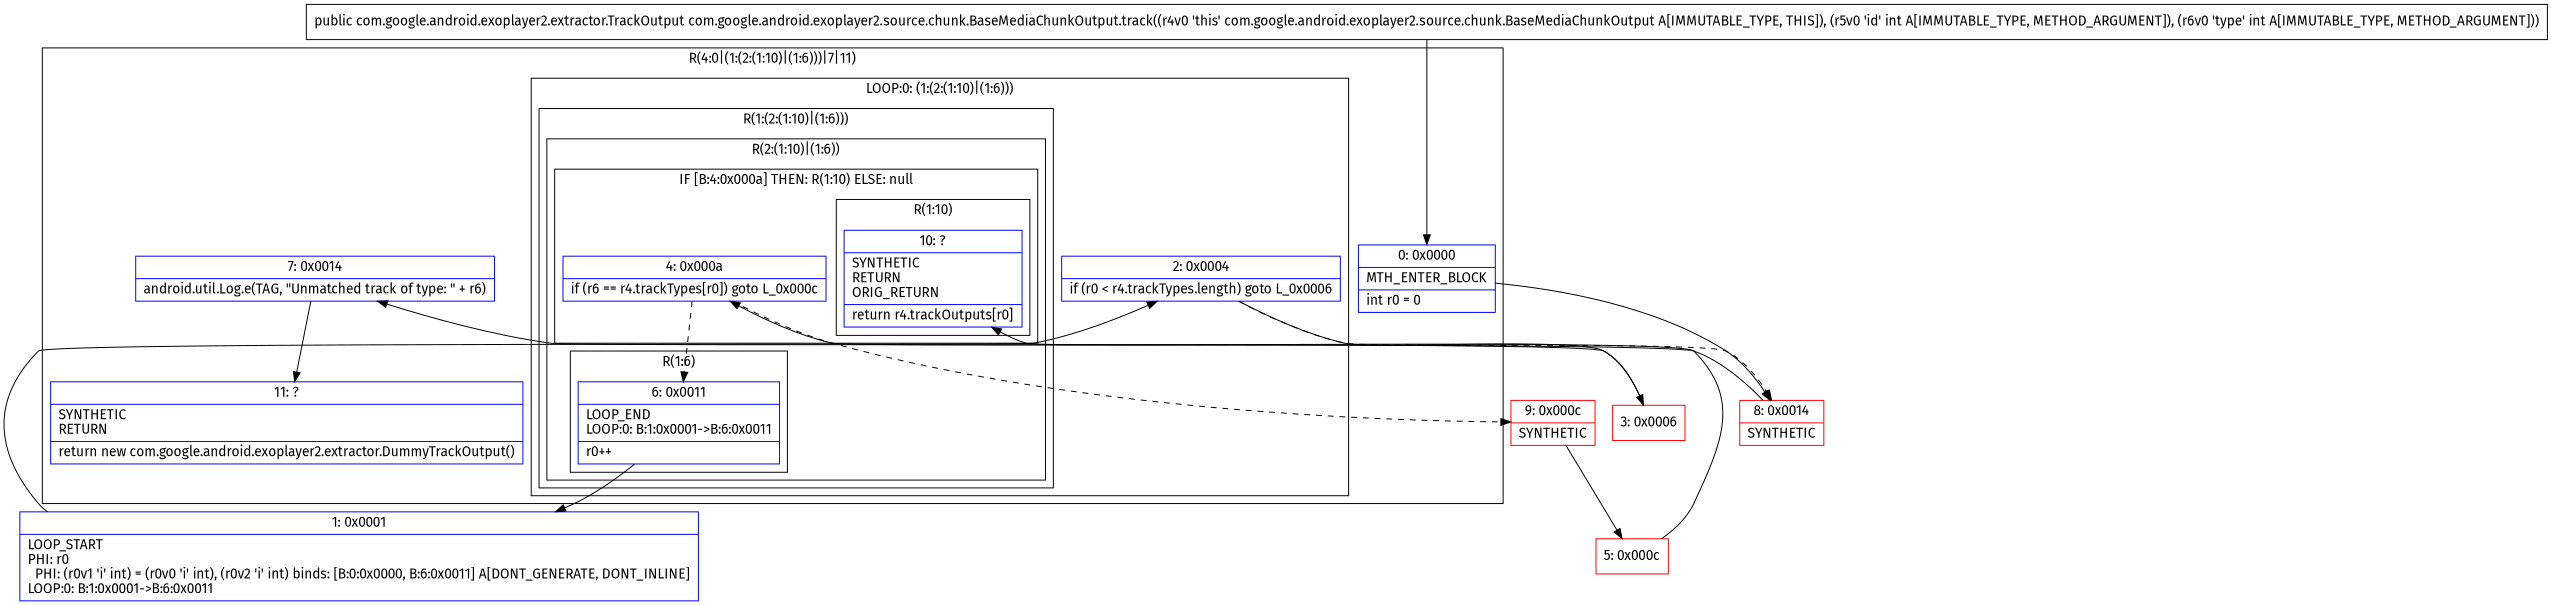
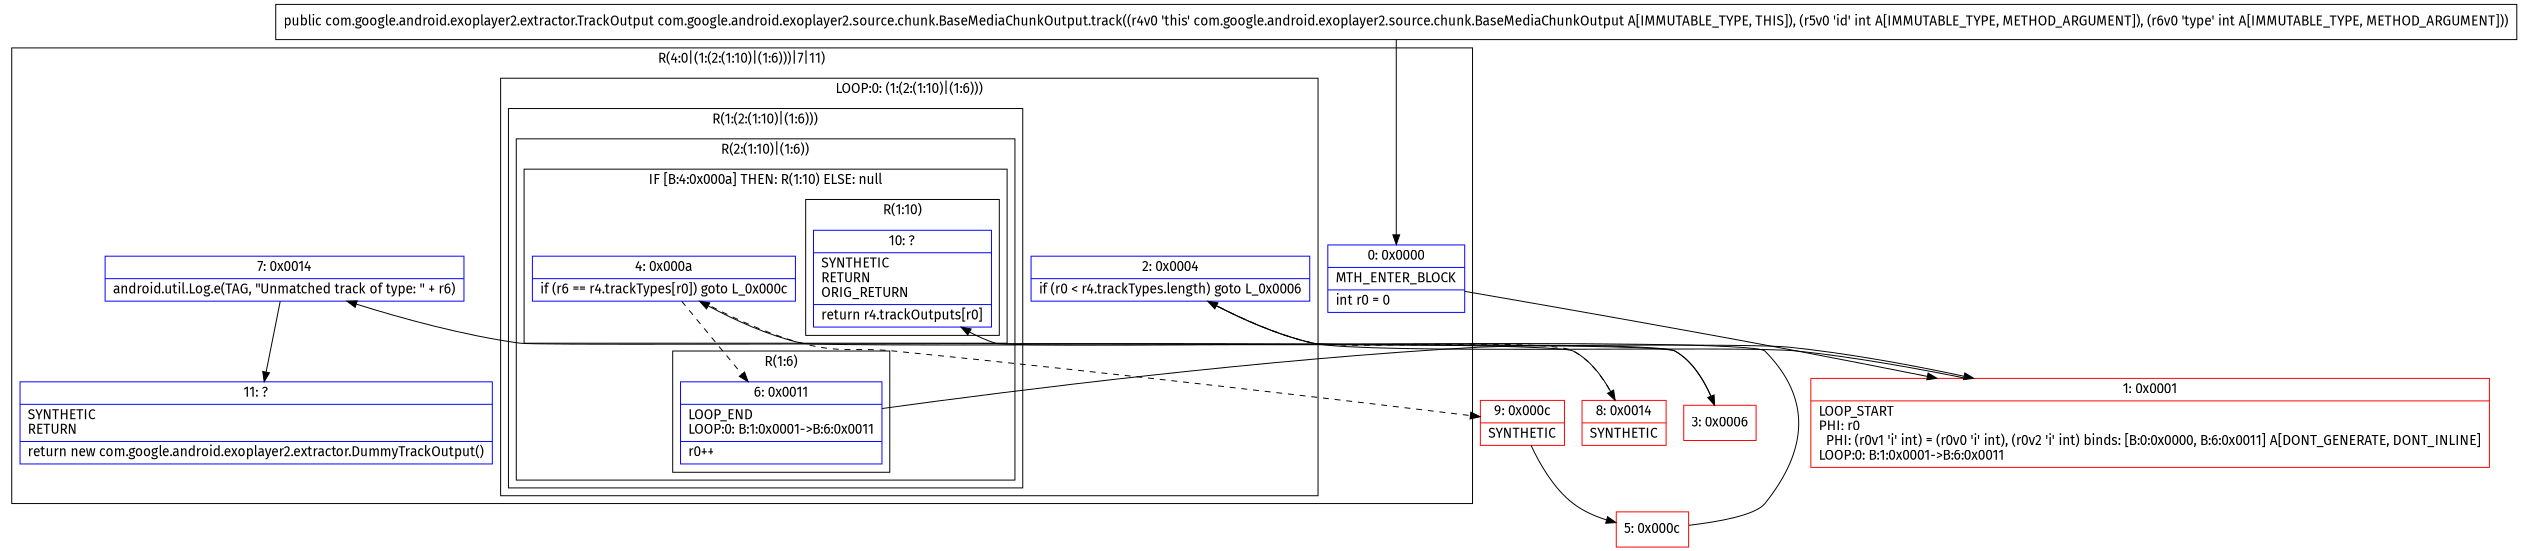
edge "0: 0x0000" -> "8: 0x0014": now "0: 0x0000" -> "1: 0x0001"
node "1: 0x0001": color blue -> red
